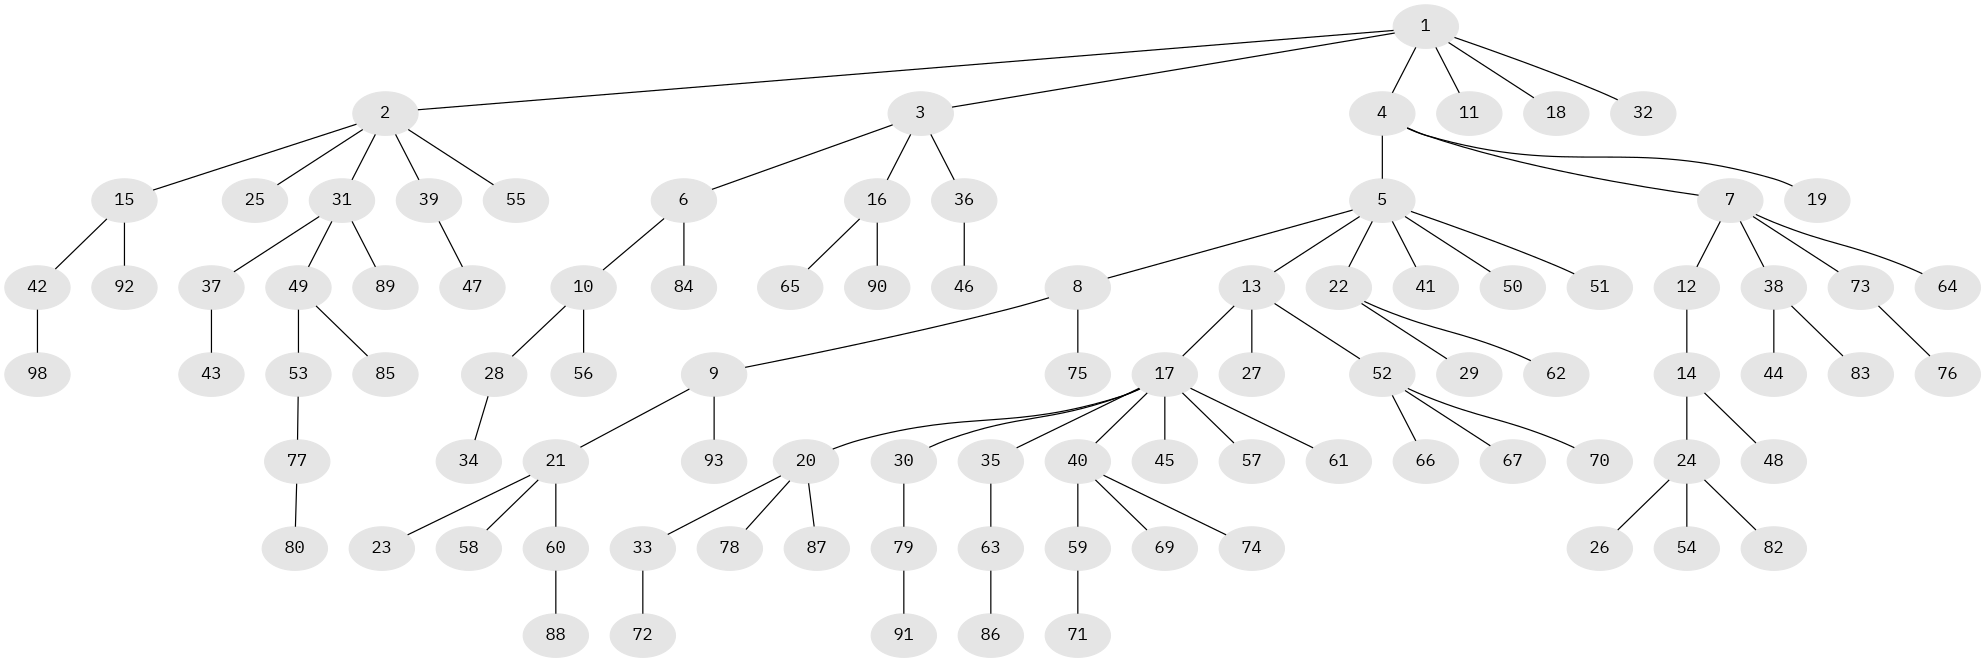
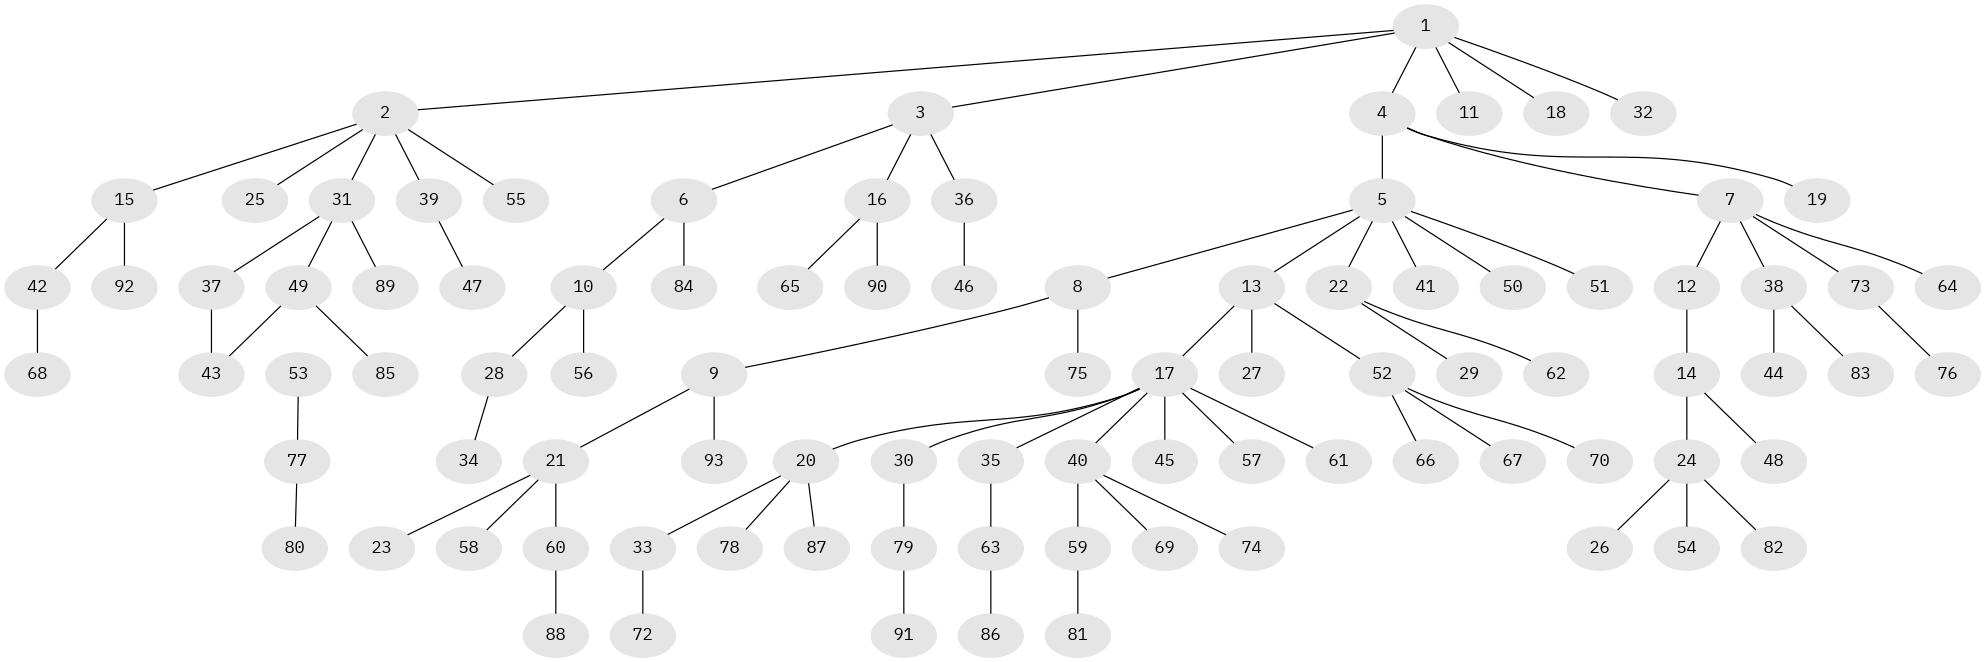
edge "49" -- "53": now "49" -- "43"
node "98": label "98" -> "68"
node "71": label "71" -> "81"
